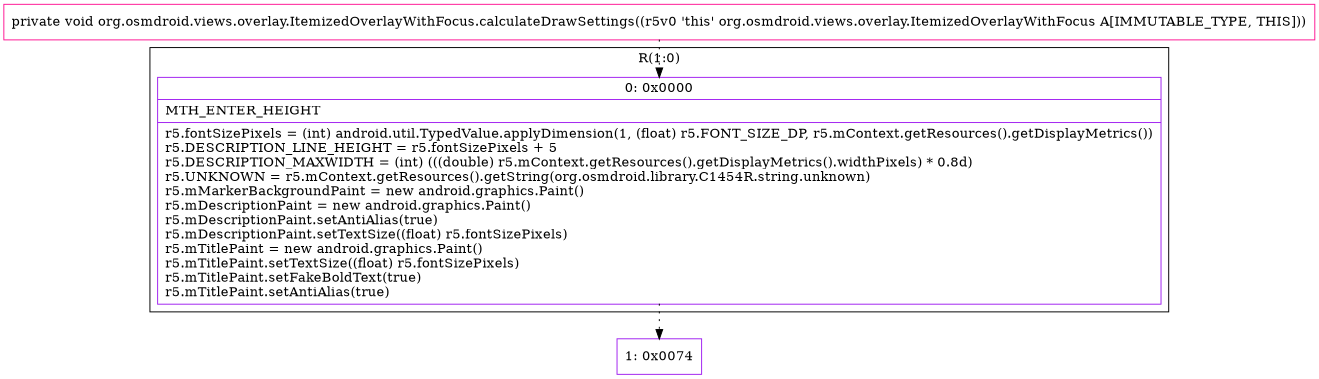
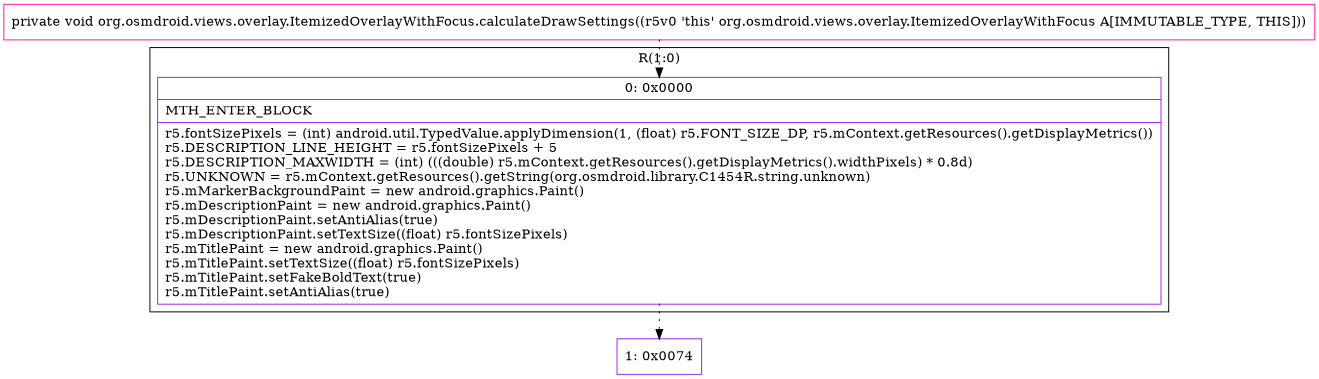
node "0: 0x0000": text "MTH_ENTER_HEIGHT" -> "MTH_ENTER_BLOCK"
